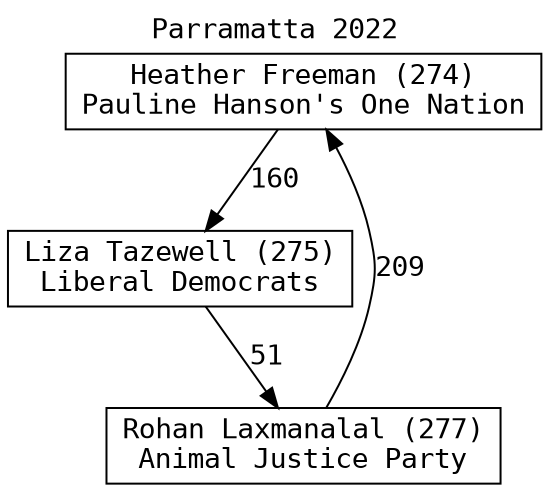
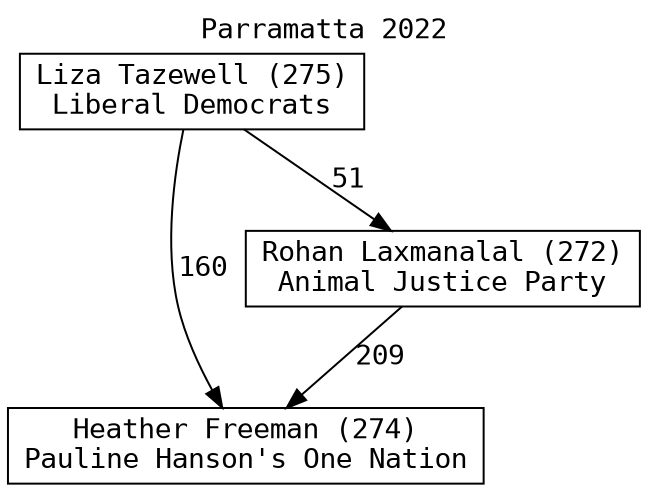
edge "Heather Freeman (274) Pauline Hanson's One Nation" -> "Liza Tazewell (275) Liberal Democrats": reversed
node "Rohan Laxmanalal (277) Animal Justice Party": label "Rohan Laxmanalal (277) Animal Justice Party" -> "Rohan Laxmanalal (272) Animal Justice Party"
